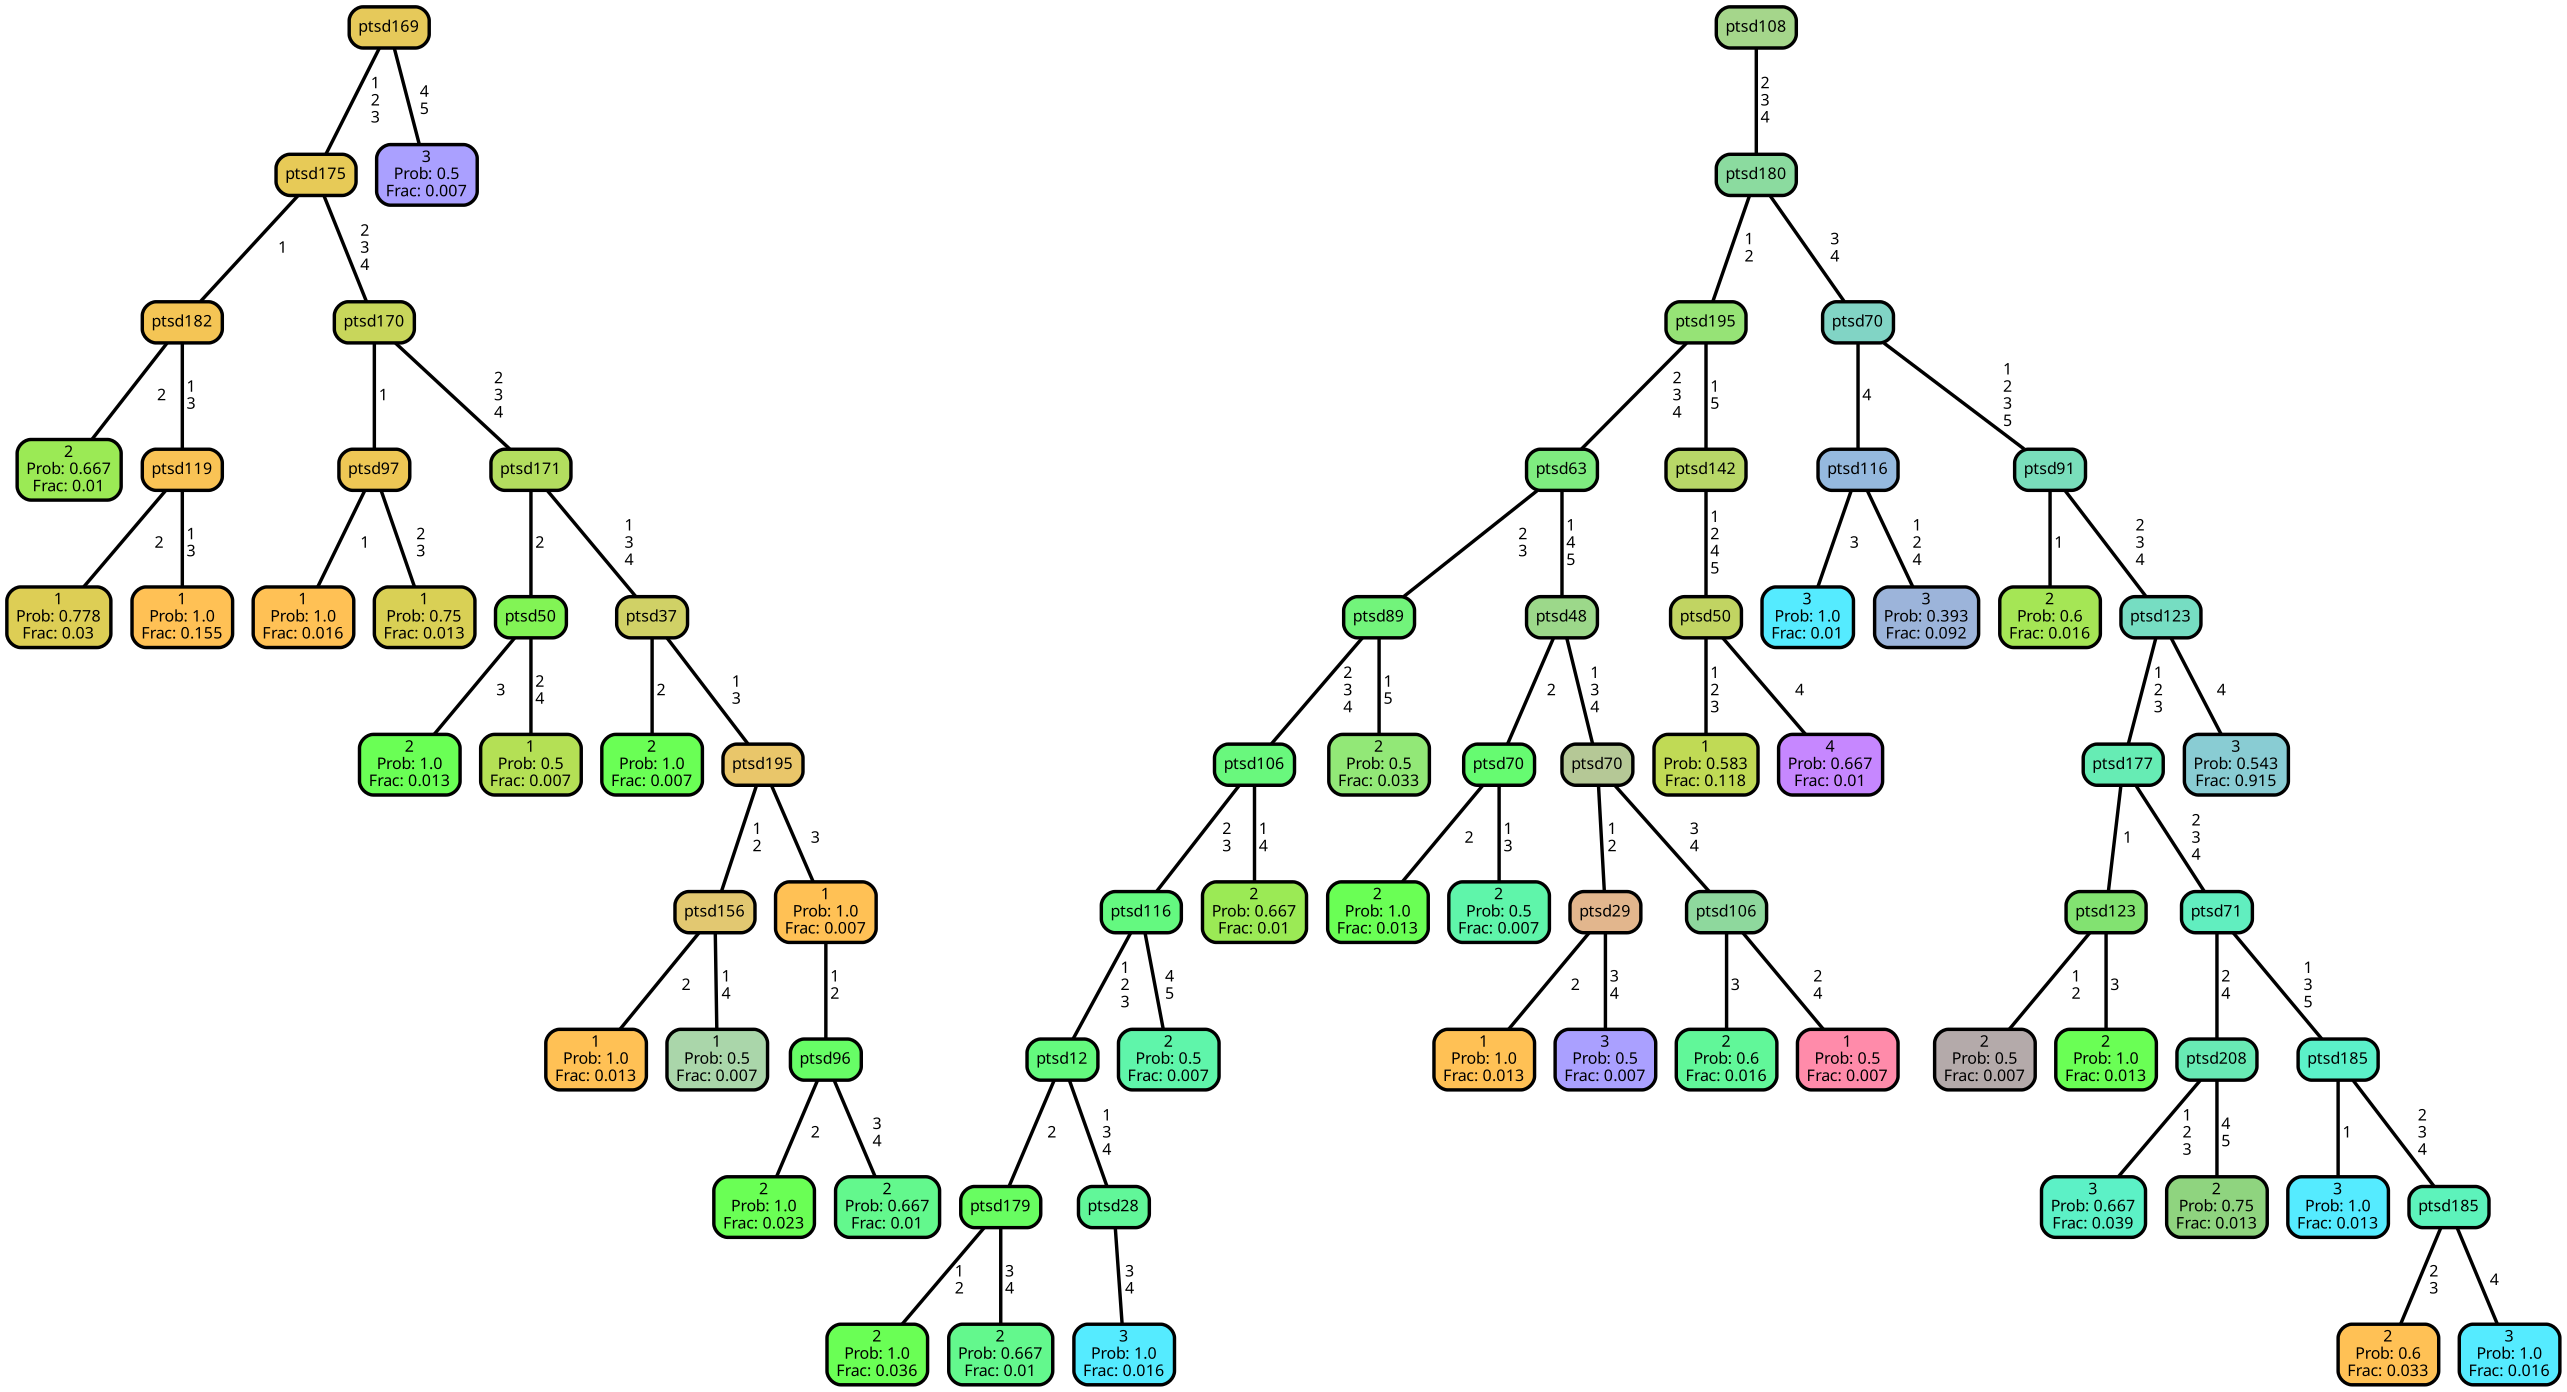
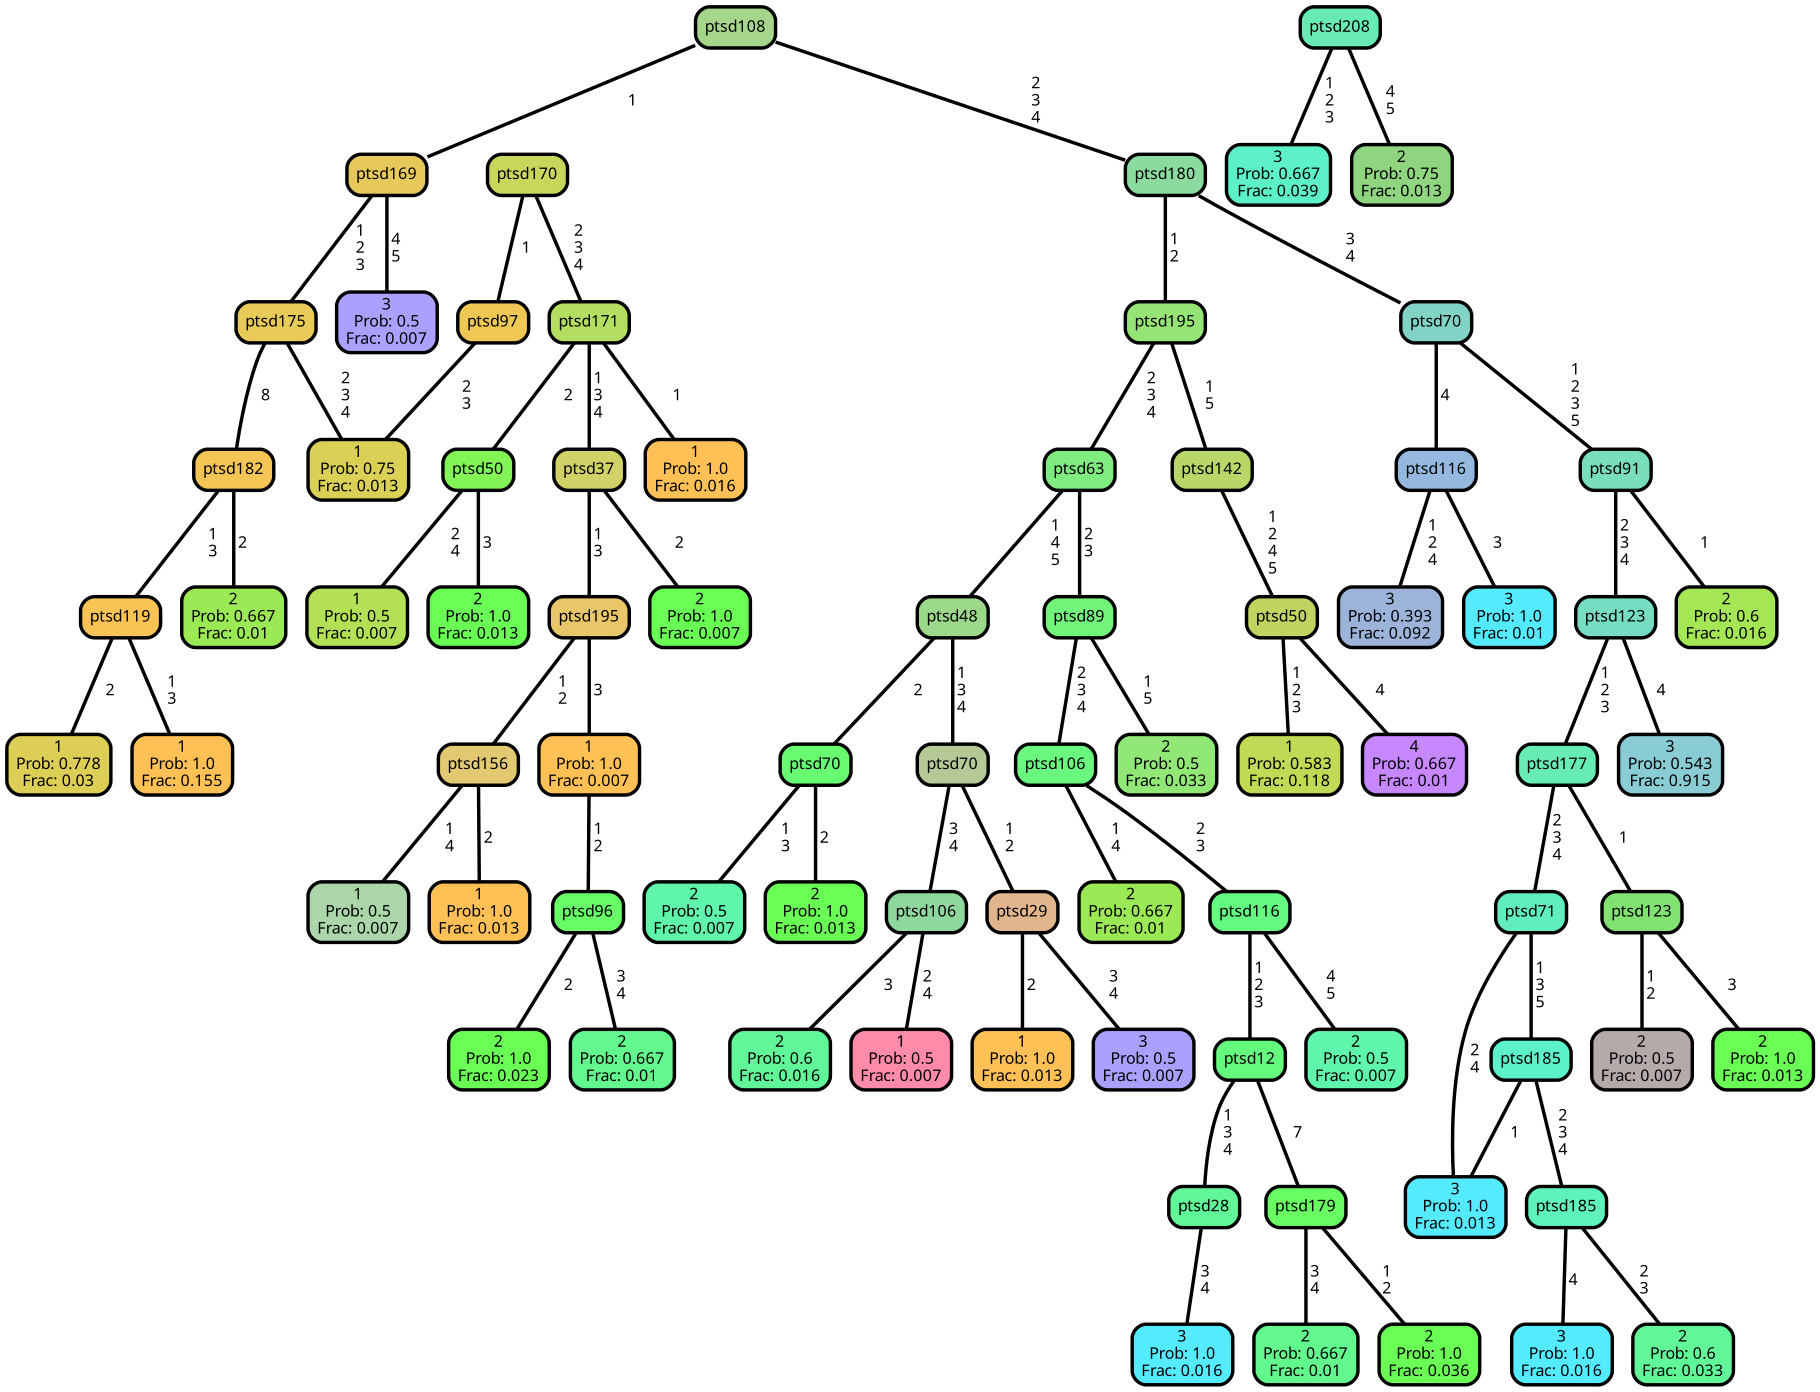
edge "ptsd108" -- "ptsd169": added, label "1"
edge "ptsd175" -- "ptsd182": label " 1" -> " 8"
edge "ptsd175" -- "ptsd170": now "ptsd175" -- "1 Prob: 0.75 Frac: 0.013"
edge "ptsd97" -- "1 Prob: 1.0 Frac: 0.016": now "ptsd171" -- "1 Prob: 1.0 Frac: 0.016"
edge "ptsd71" -- "ptsd208": now "ptsd71" -- "3 Prob: 1.0 Frac: 0.013"
edge "ptsd12" -- "ptsd179": label " 2" -> " 7"
node "2 Prob: 0.6 Frac: 0.033": fillcolor #ffc155 -> #61f799
